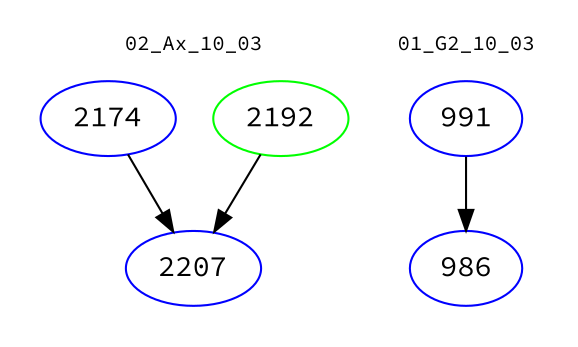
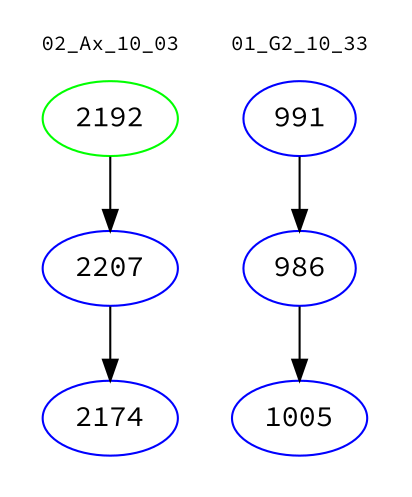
cluster "01_G2_10_03": label "01_G2_10_03" -> "01_G2_10_33"
edge "2174" -> "2207": reversed
node "1005": added
